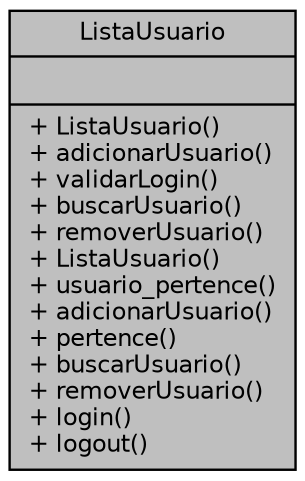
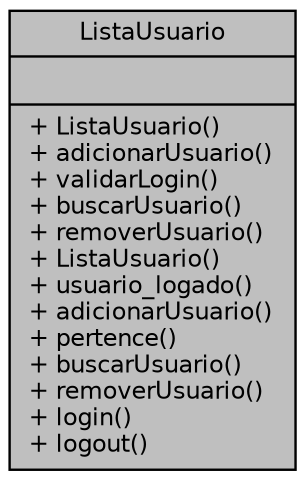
node "ListaUsuario": text "+ usuario_pertence()" -> "+ usuario_logado()"
